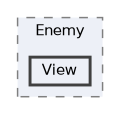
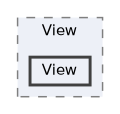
cluster "Enemy": label "Enemy" -> "View"
